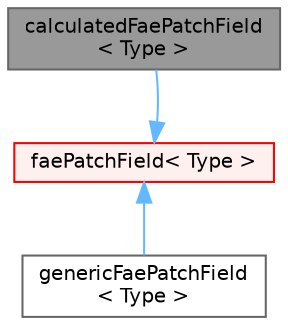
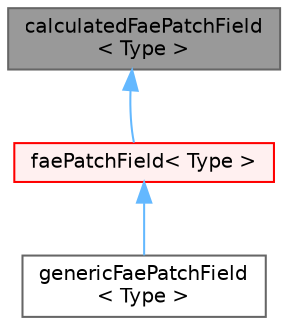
edge "calculatedFaePatchField < Type >" -> "faePatchField< Type >": reversed
